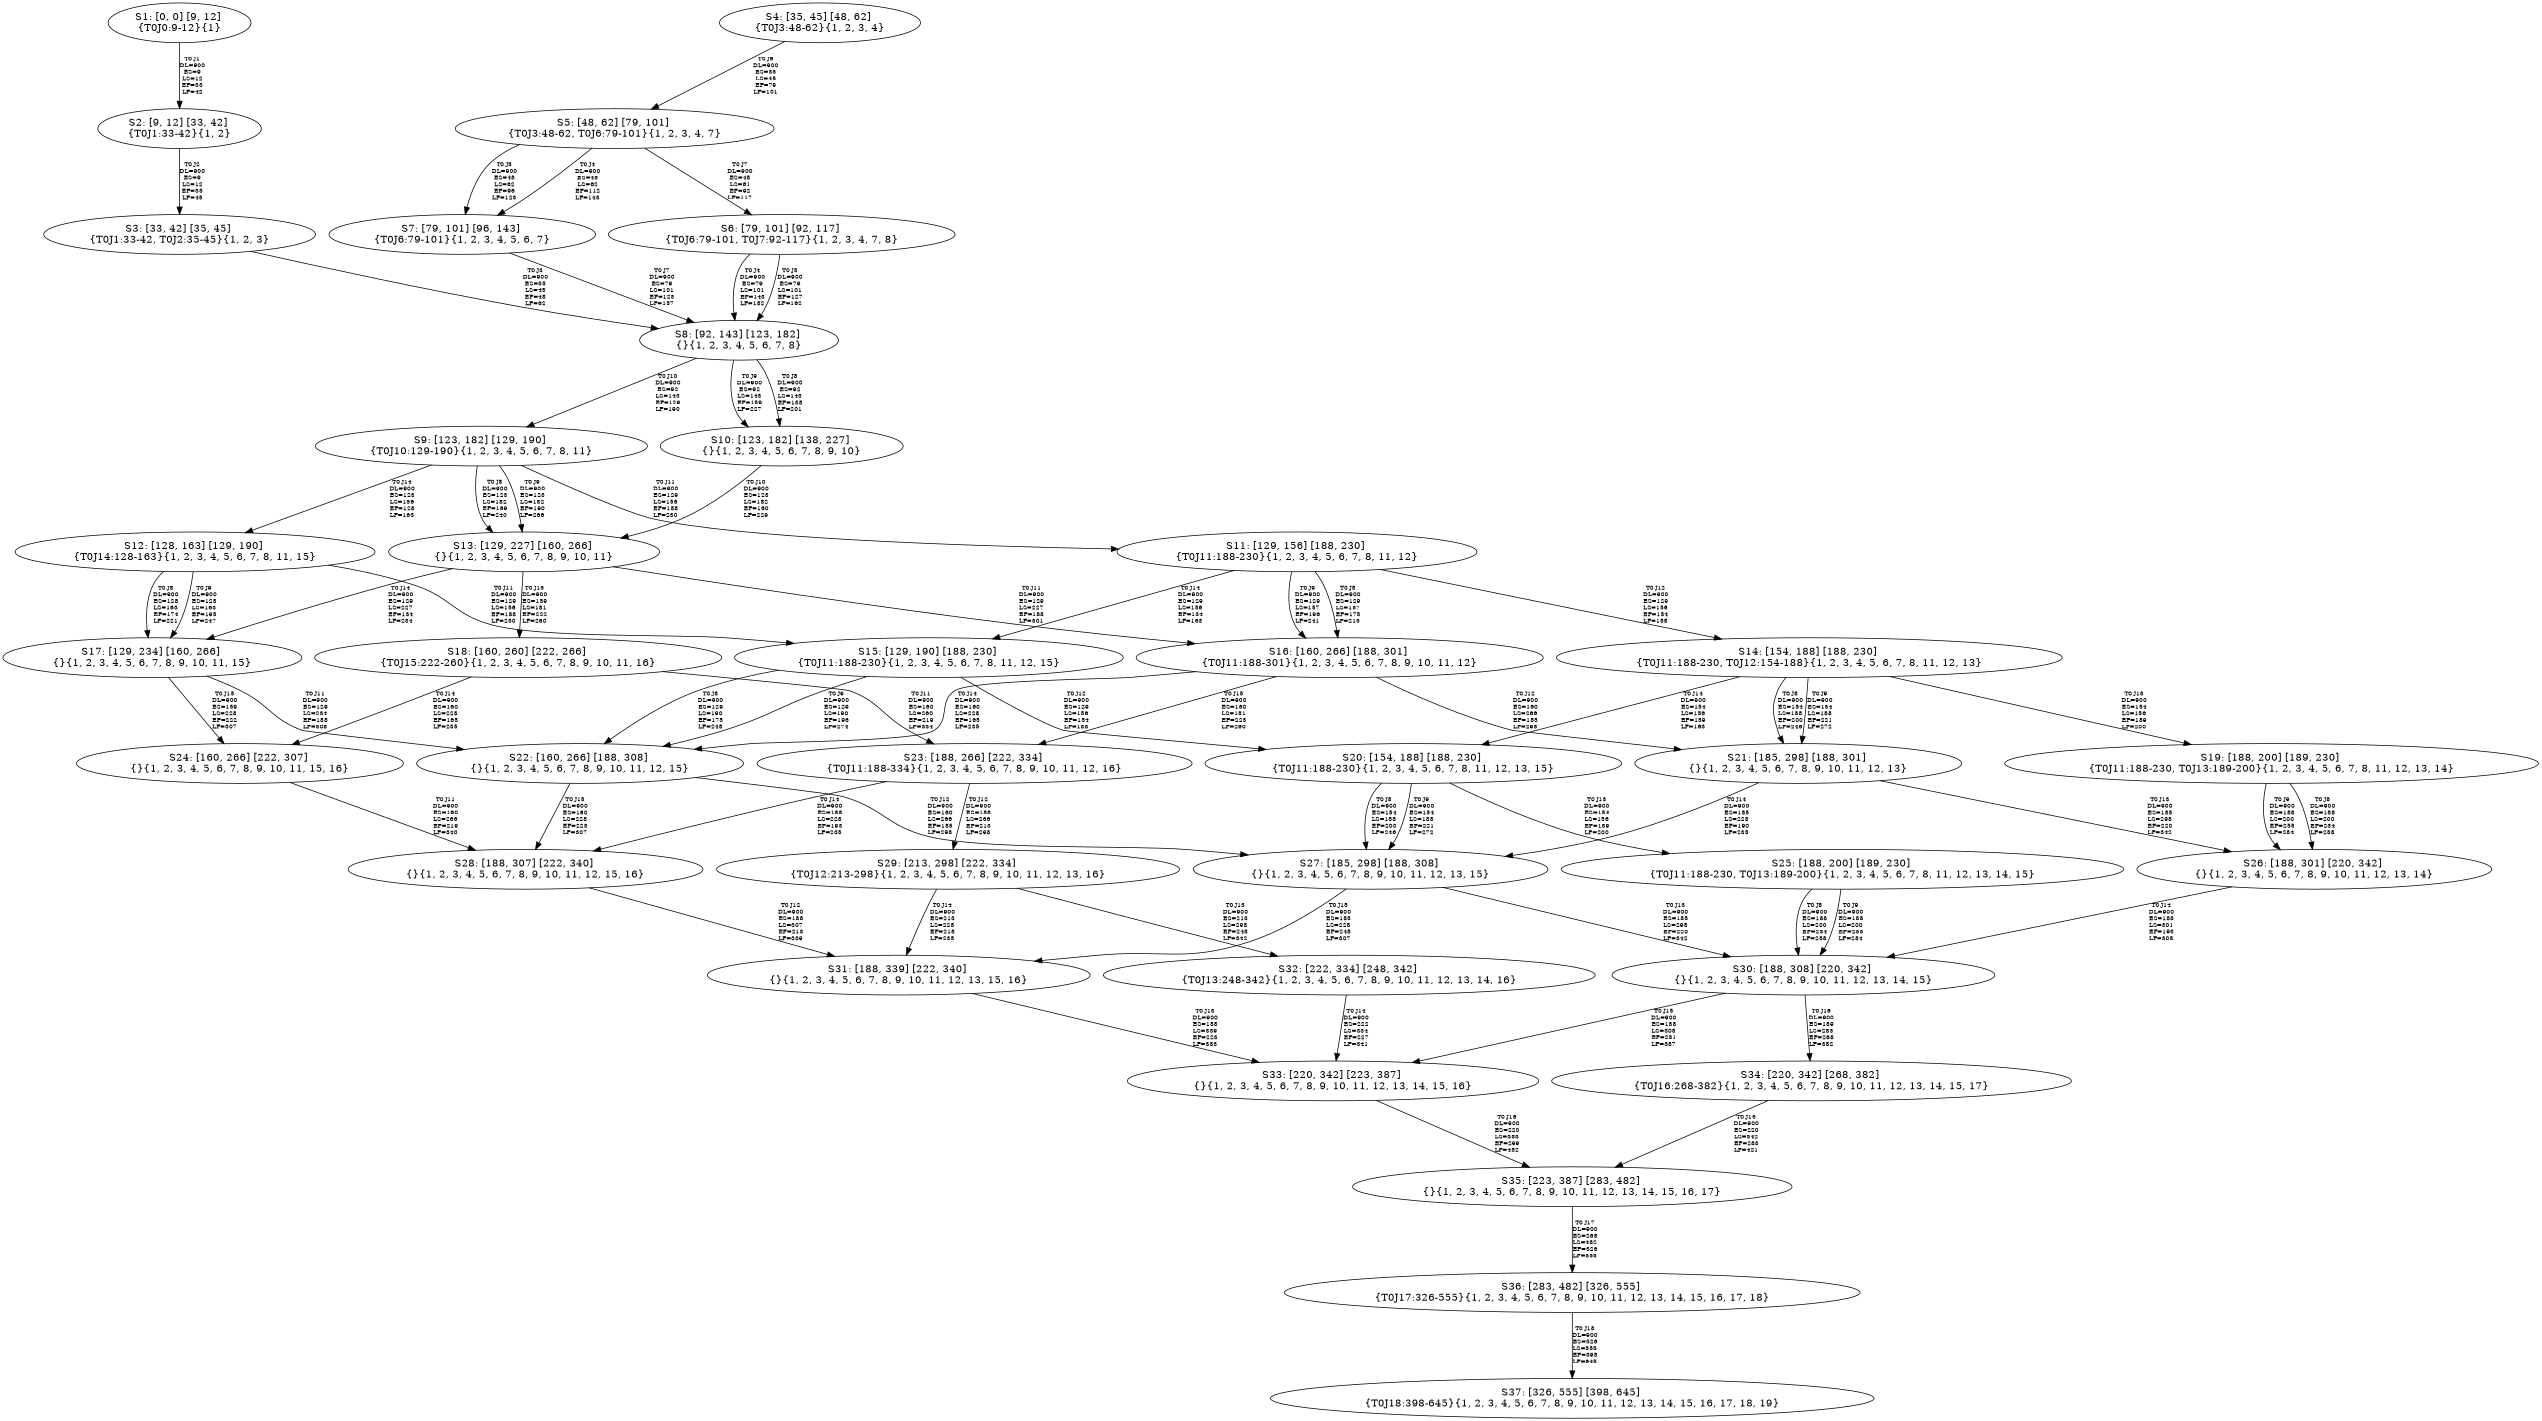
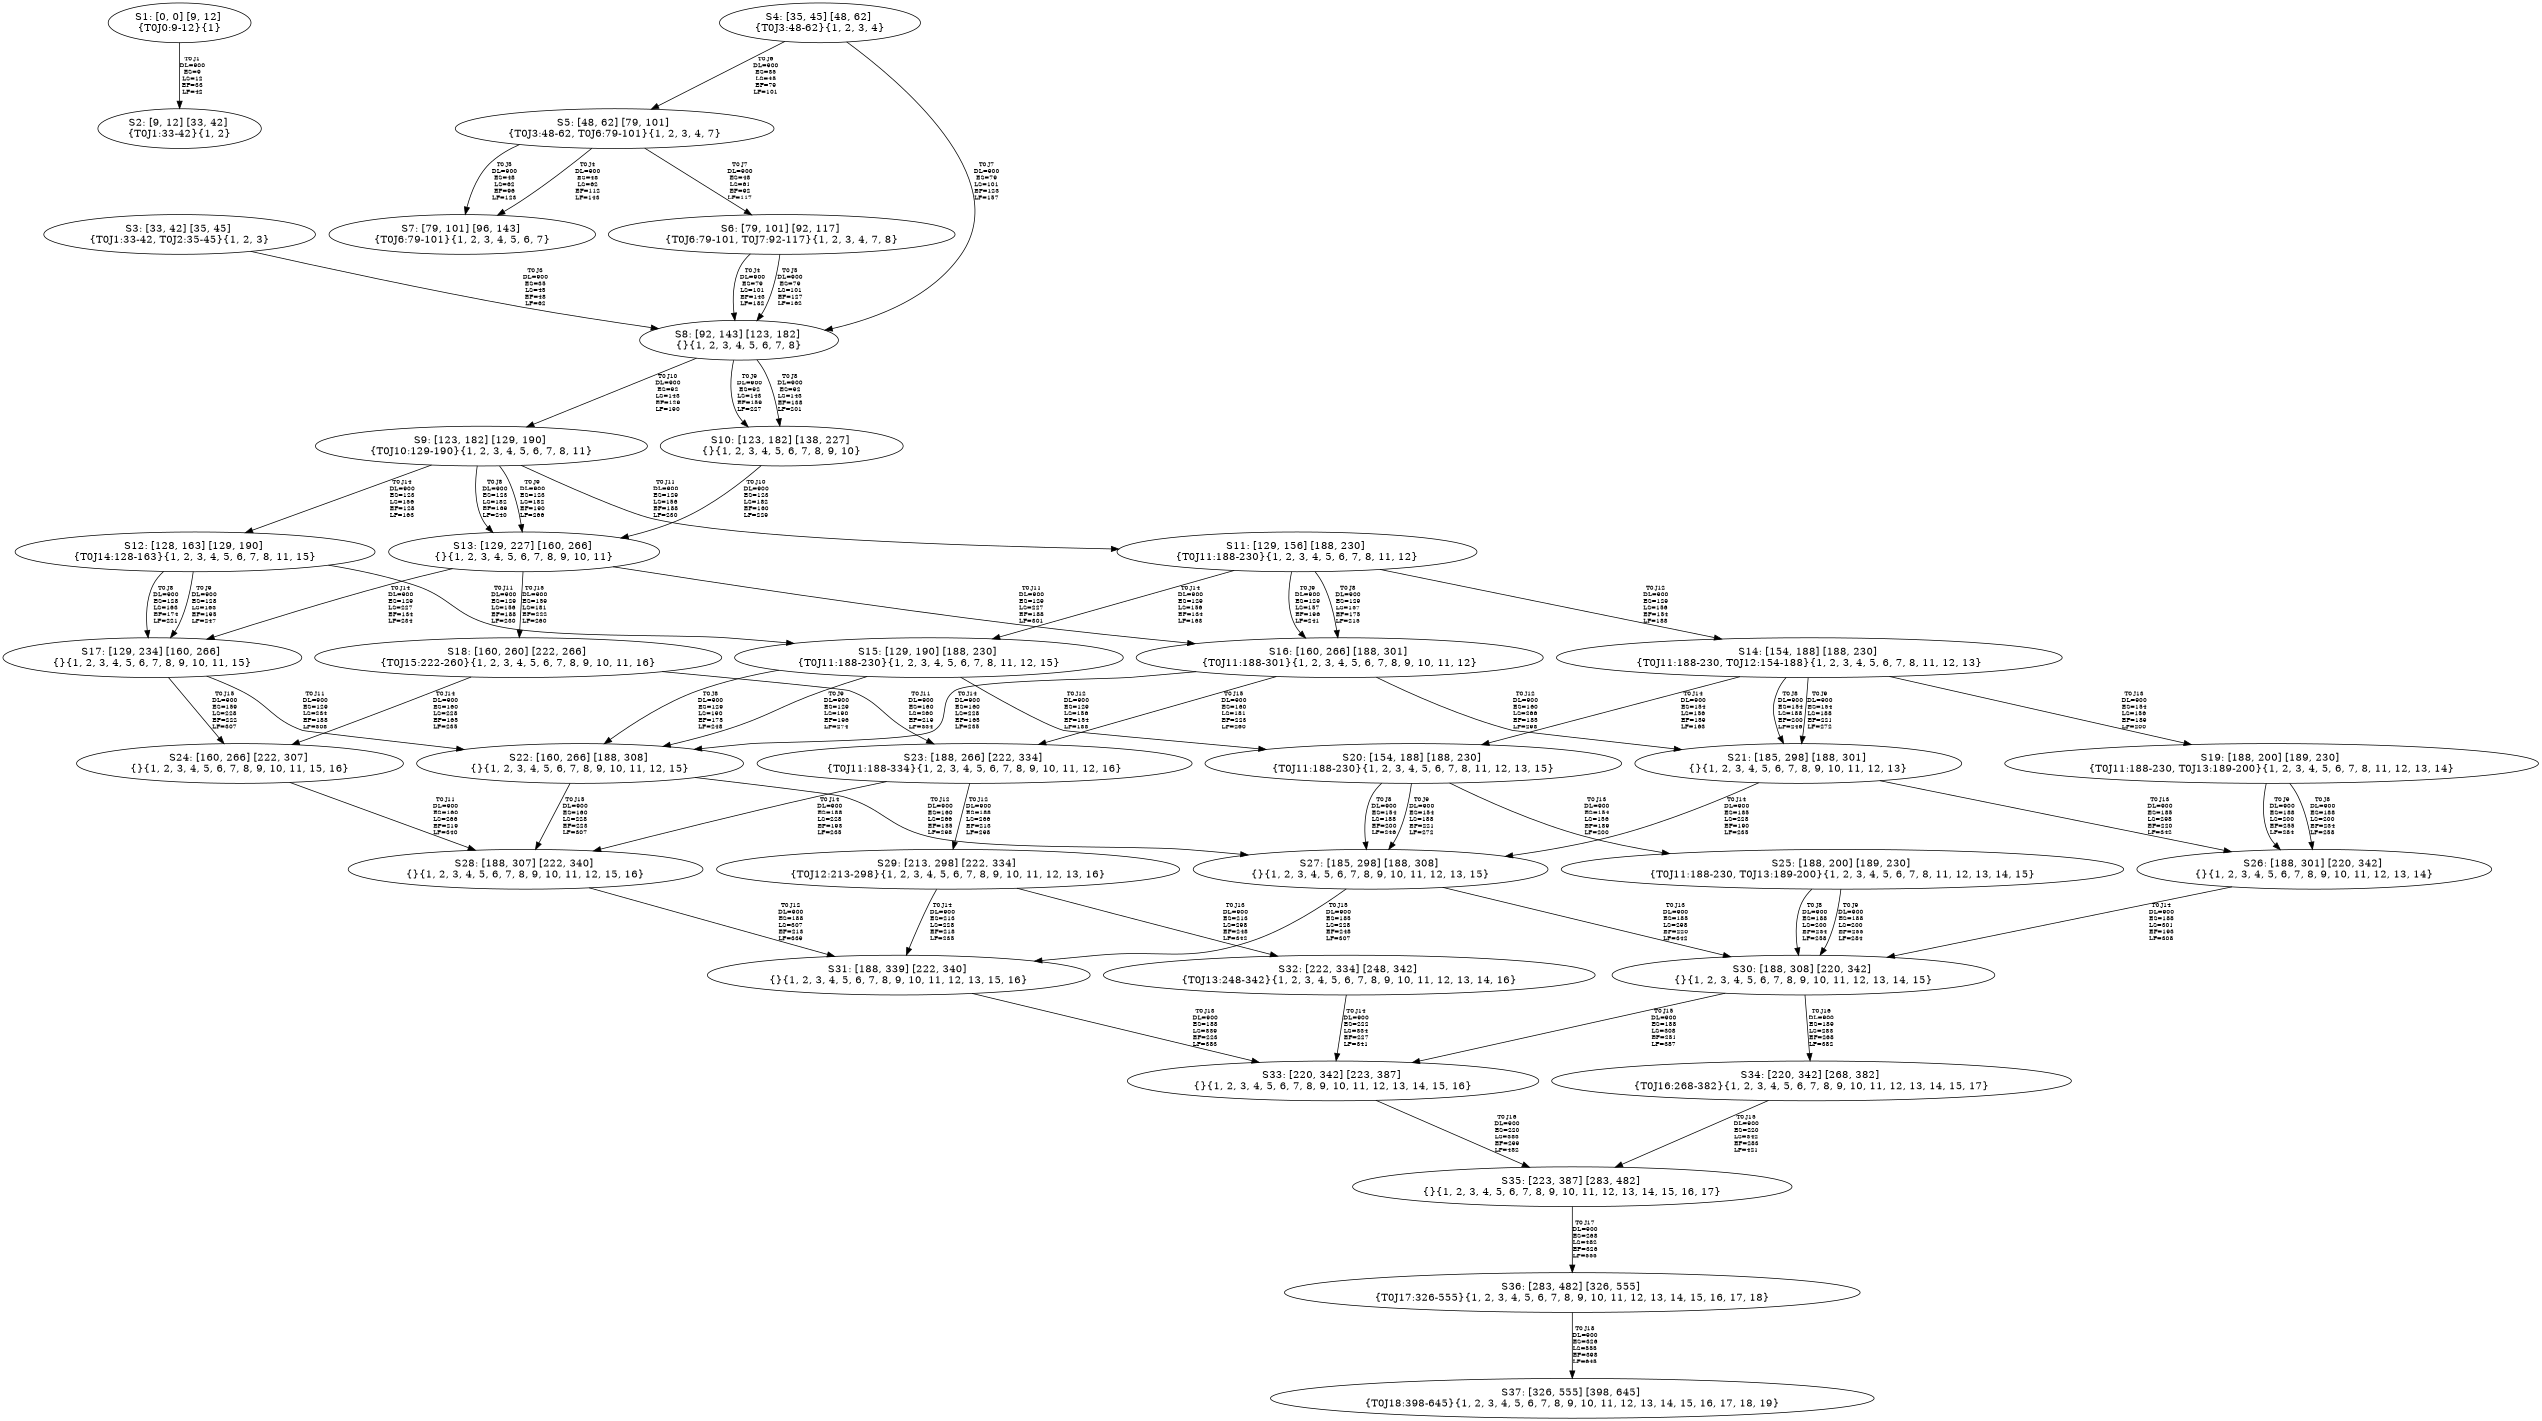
edge "S2: [9, 12] [33, 42] {T0J1:33-42}{1, 2}" -> "S3: [33, 42] [35, 45] {T0J1:33-42, T0J2:35-45}{1, 2, 3}": removed, label "T0 J2 DL=900 ES=9 LS=12 EF=35 LF=45"
edge "S7: [79, 101] [96, 143] {T0J6:79-101}{1, 2, 3, 4, 5, 6, 7}" -> "S8: [92, 143] [123, 182] {}{1, 2, 3, 4, 5, 6, 7, 8}": now "S4: [35, 45] [48, 62] {T0J3:48-62}{1, 2, 3, 4}" -> "S8: [92, 143] [123, 182] {}{1, 2, 3, 4, 5, 6, 7, 8}"
